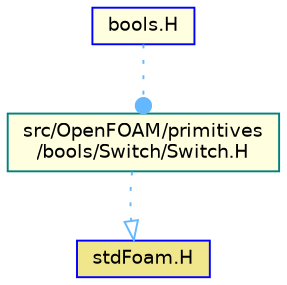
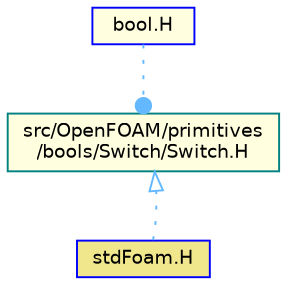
node "bools.H": label "bools.H" -> "bool.H"
edge "src/OpenFOAM/primitives /bools/Switch/Switch.H" -> "stdFoam.H": reversed
